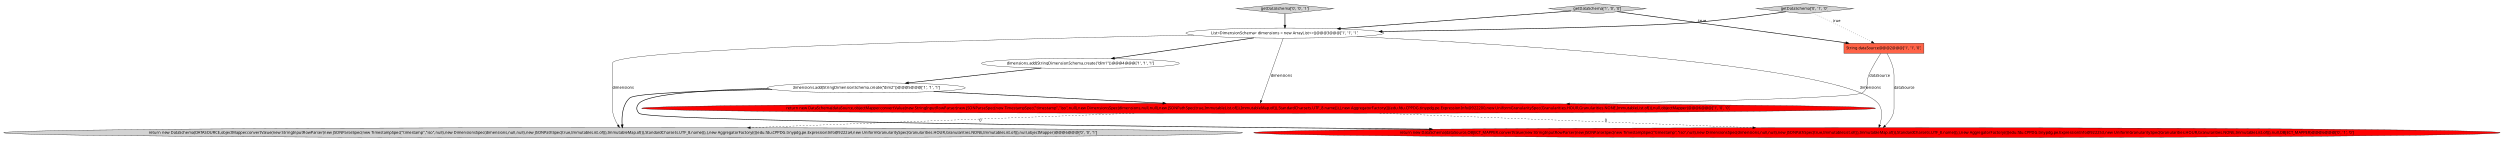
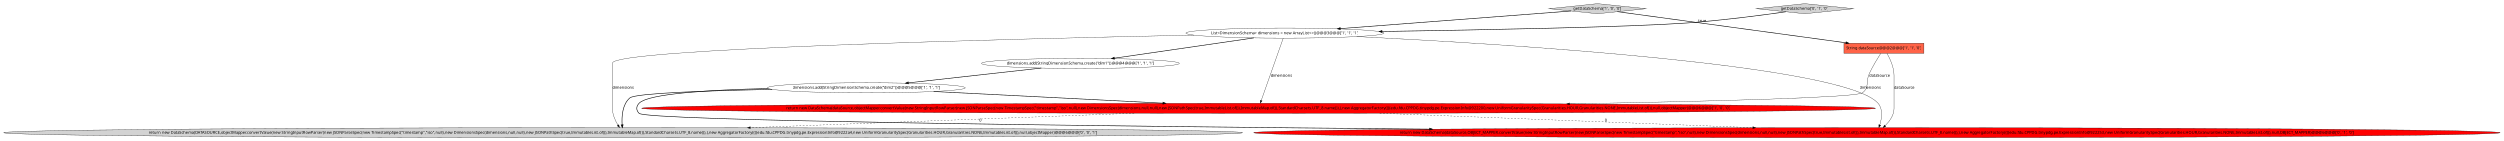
node "getDataSchema['0', '0', '1']": removed
edge "getDataSchema['0', '1', '0']" -> "String dataSource@@@2@@@['1', '1', '0']": removed, label "true"
